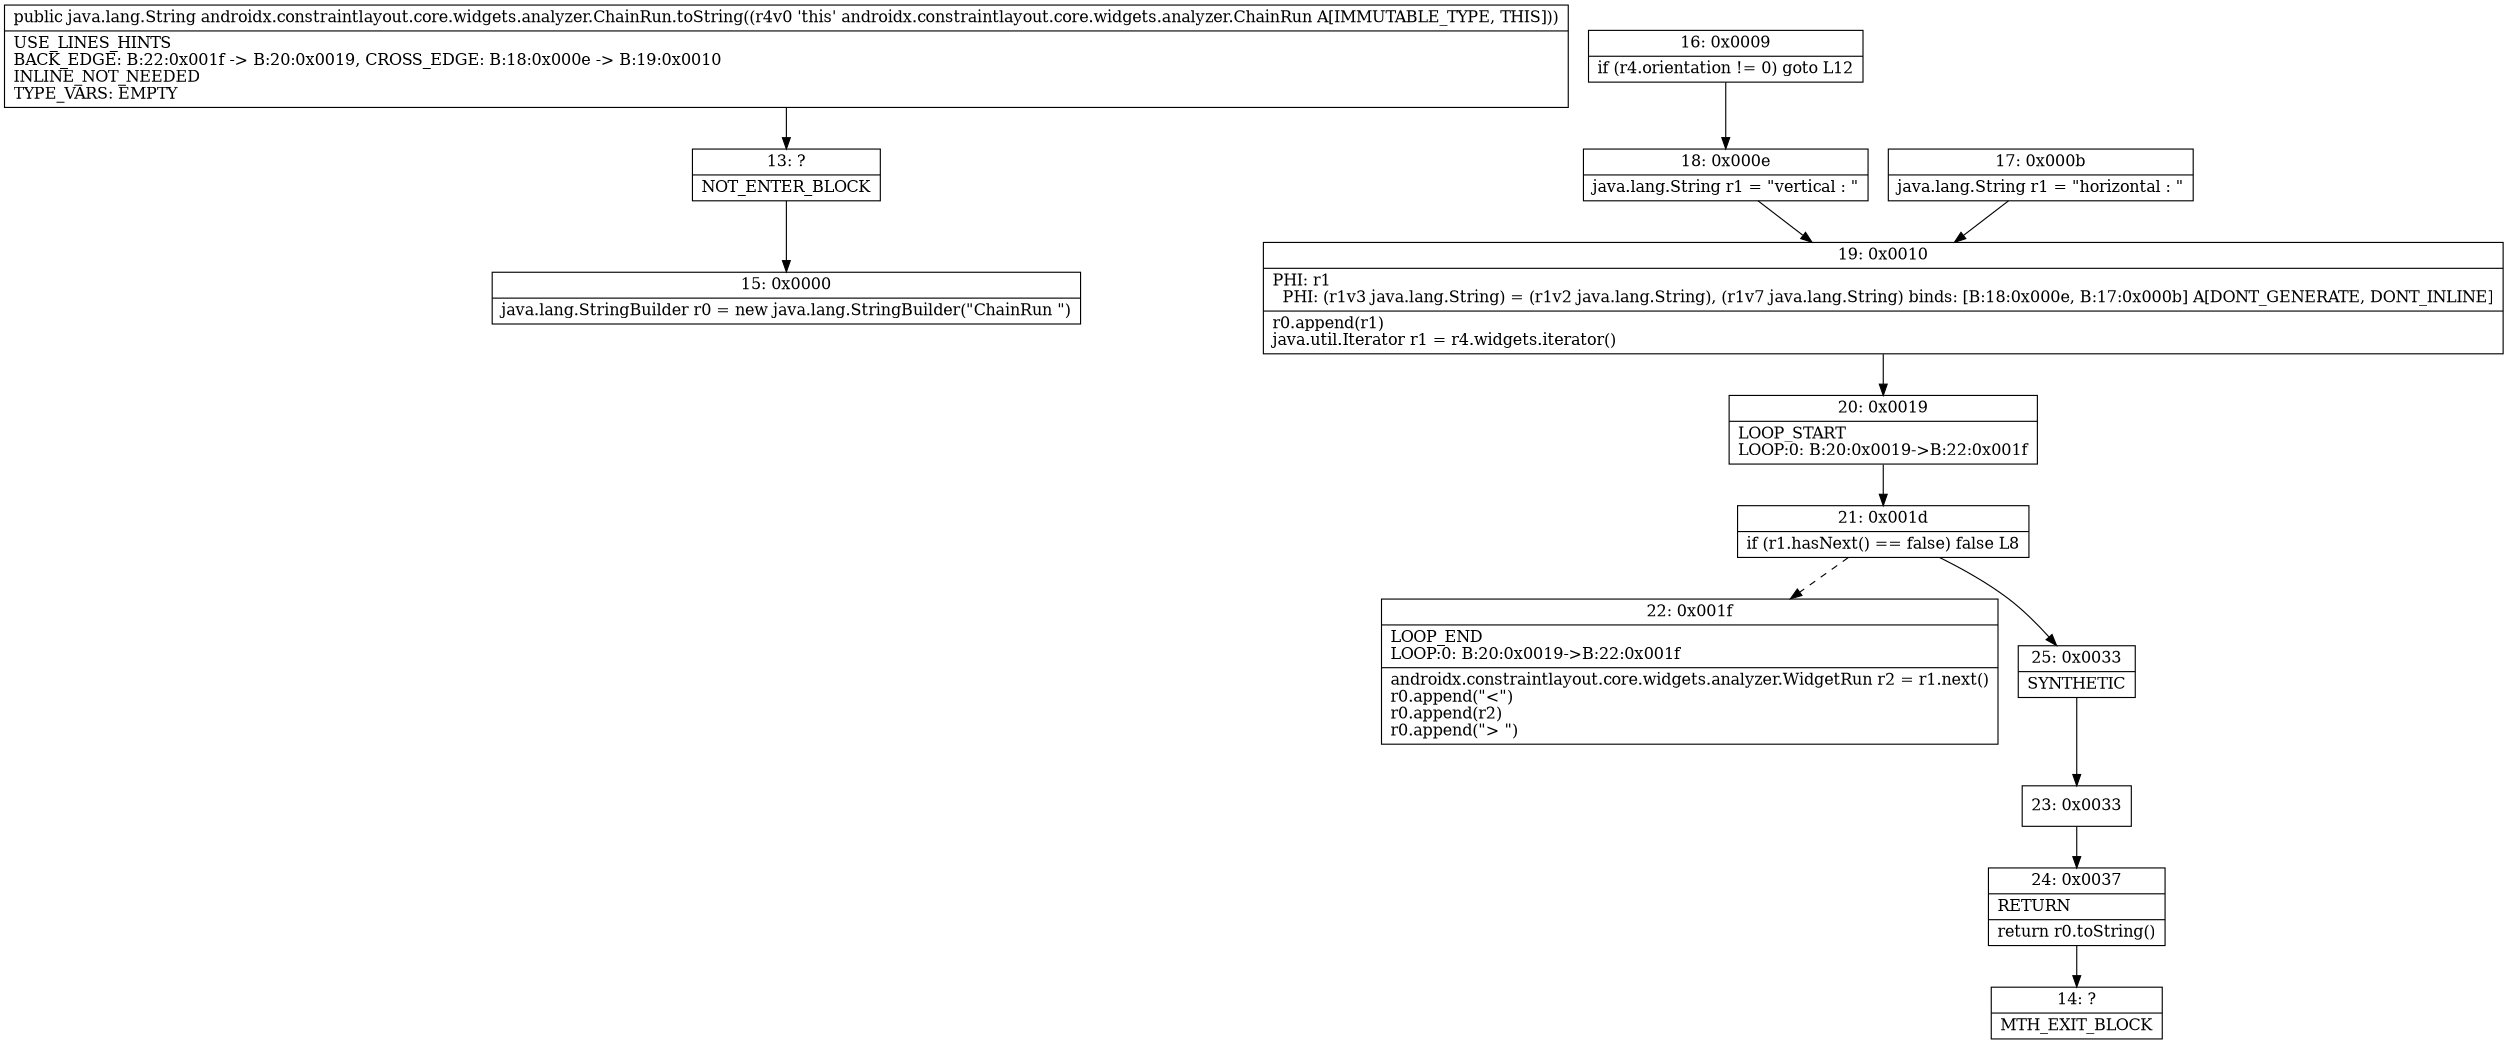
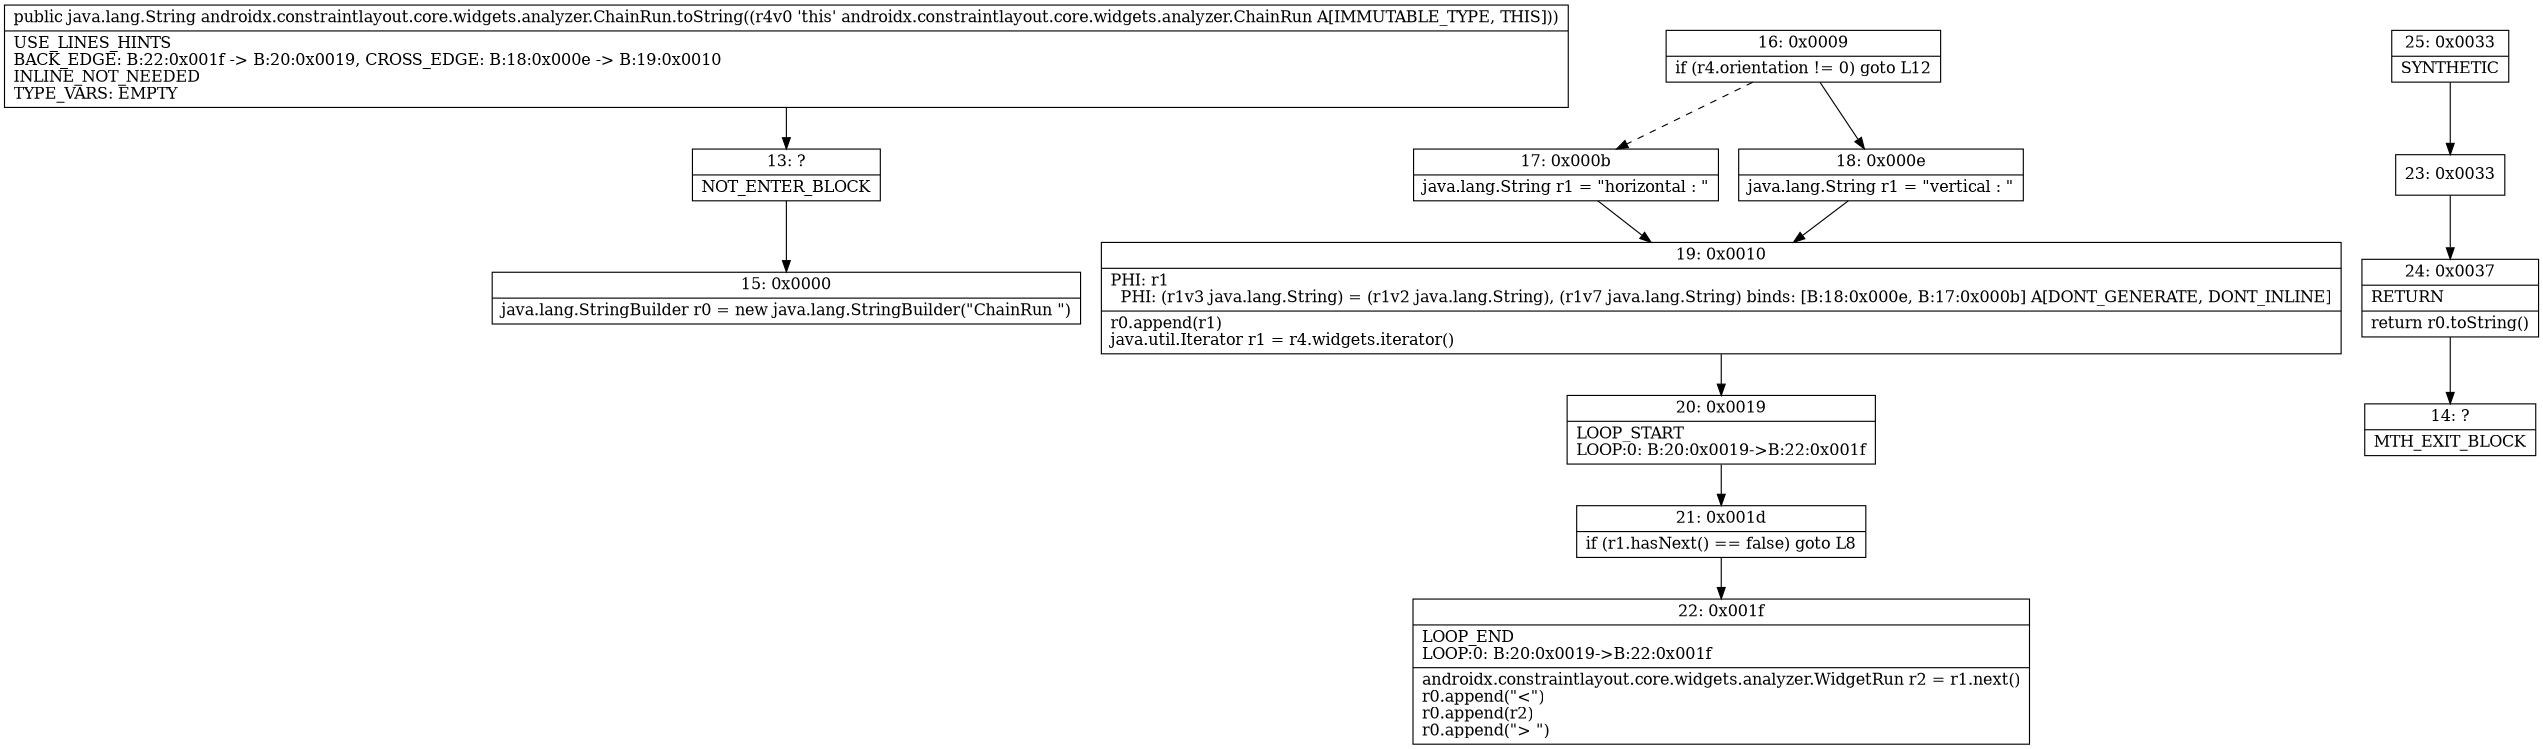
edge "16: 0x0009" -> "17: 0x000b": added
node "21: 0x001d": text "if (r1.hasNext() == false) false L8" -> "if (r1.hasNext() == false) goto L8"
edge "21: 0x001d" -> "22: 0x001f": style dashed -> solid
edge "21: 0x001d" -> "25: 0x0033": removed
